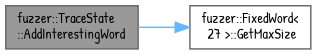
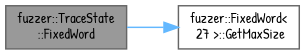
node "fuzzer::TraceState ::AddInterestingWord": label "fuzzer::TraceState ::AddInterestingWord" -> "fuzzer::TraceState ::FixedWord"
